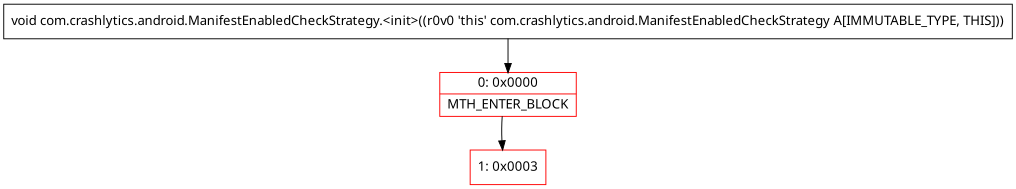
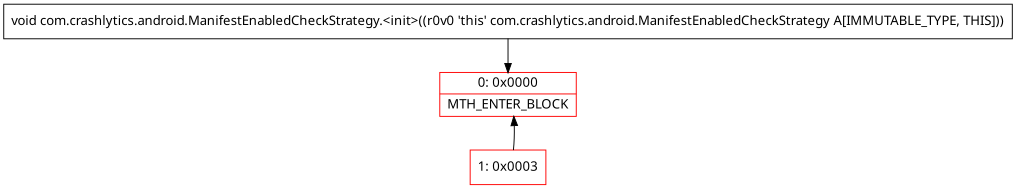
edge "0: 0x0000" -> "1: 0x0003": reversed
